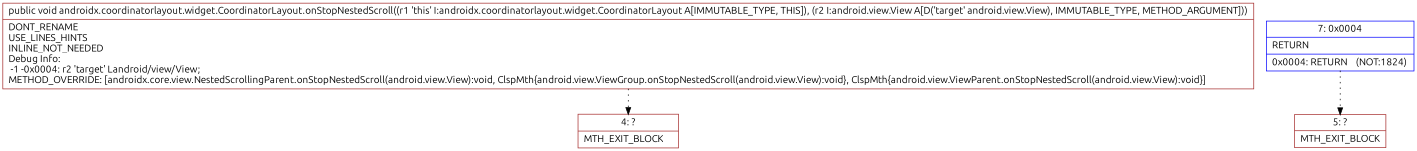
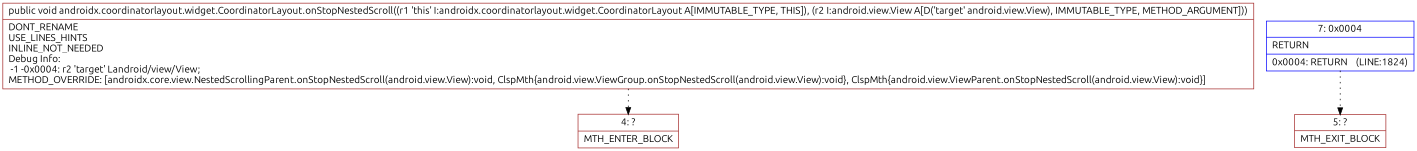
node "7: 0x0004": text "0x0004: RETURN    (NOT:1824)" -> "0x0004: RETURN    (LINE:1824)"
node "4: ?": text "MTH_EXIT_BLOCK" -> "MTH_ENTER_BLOCK"
